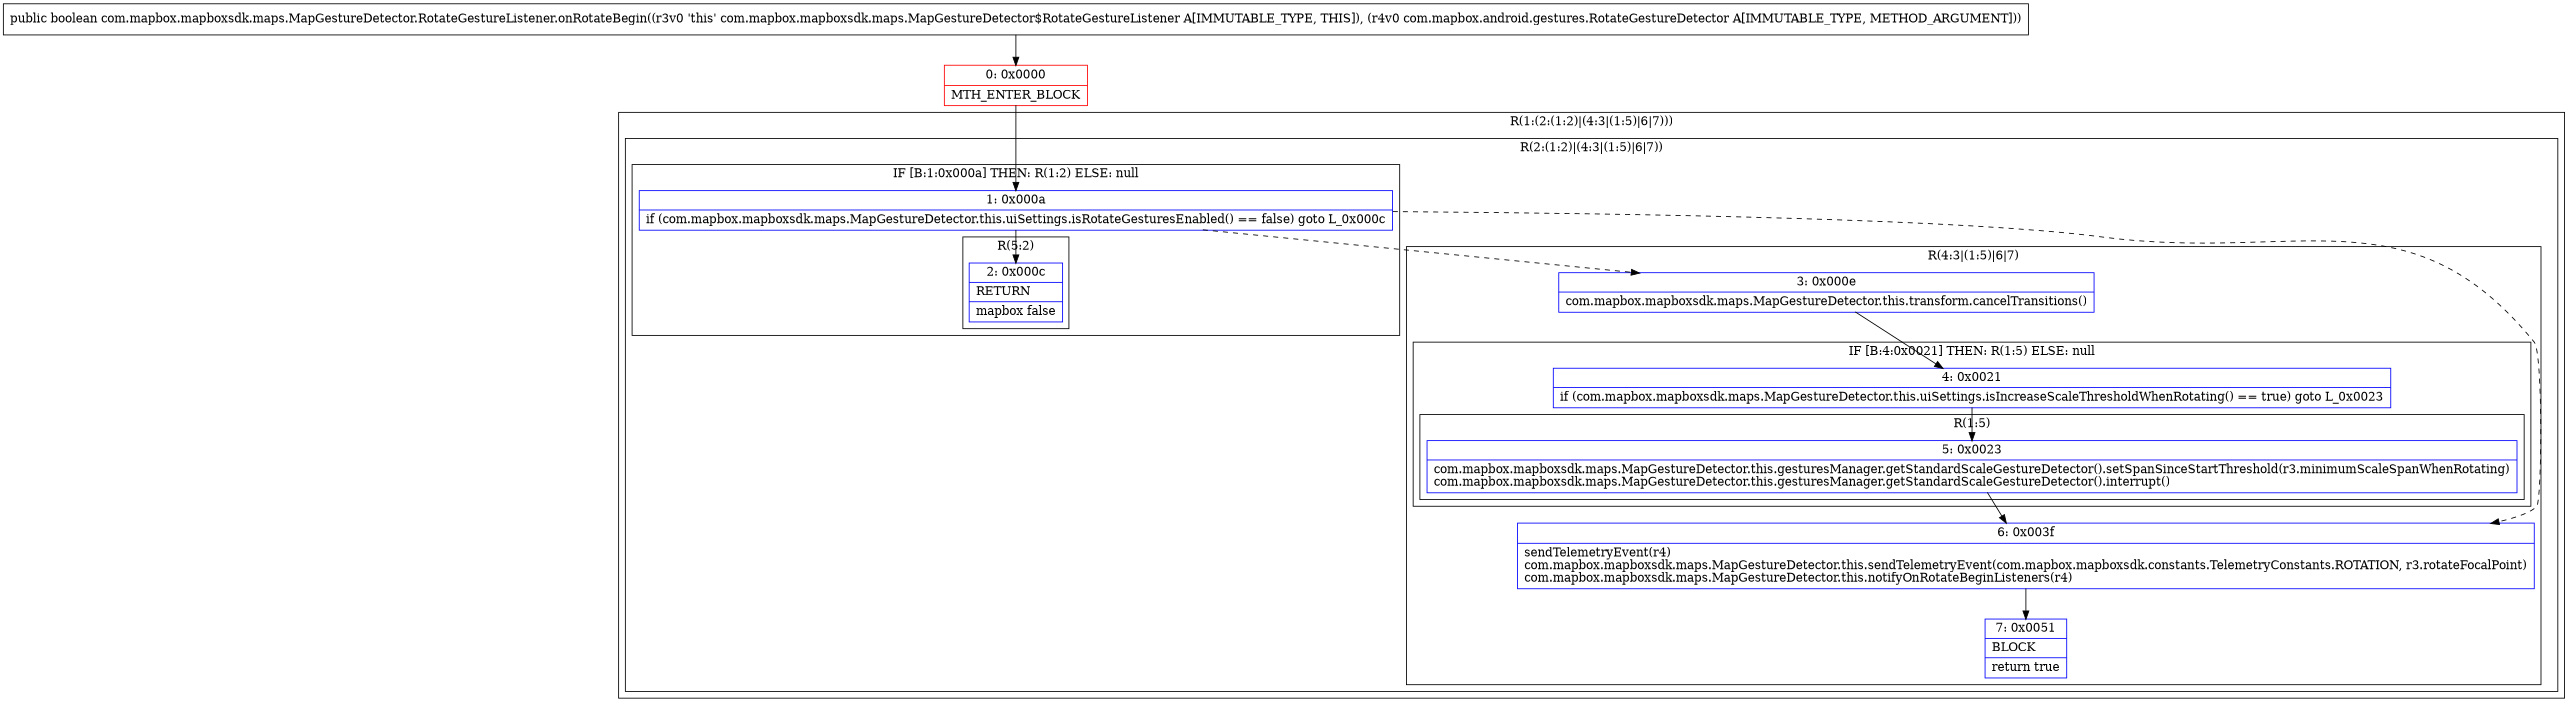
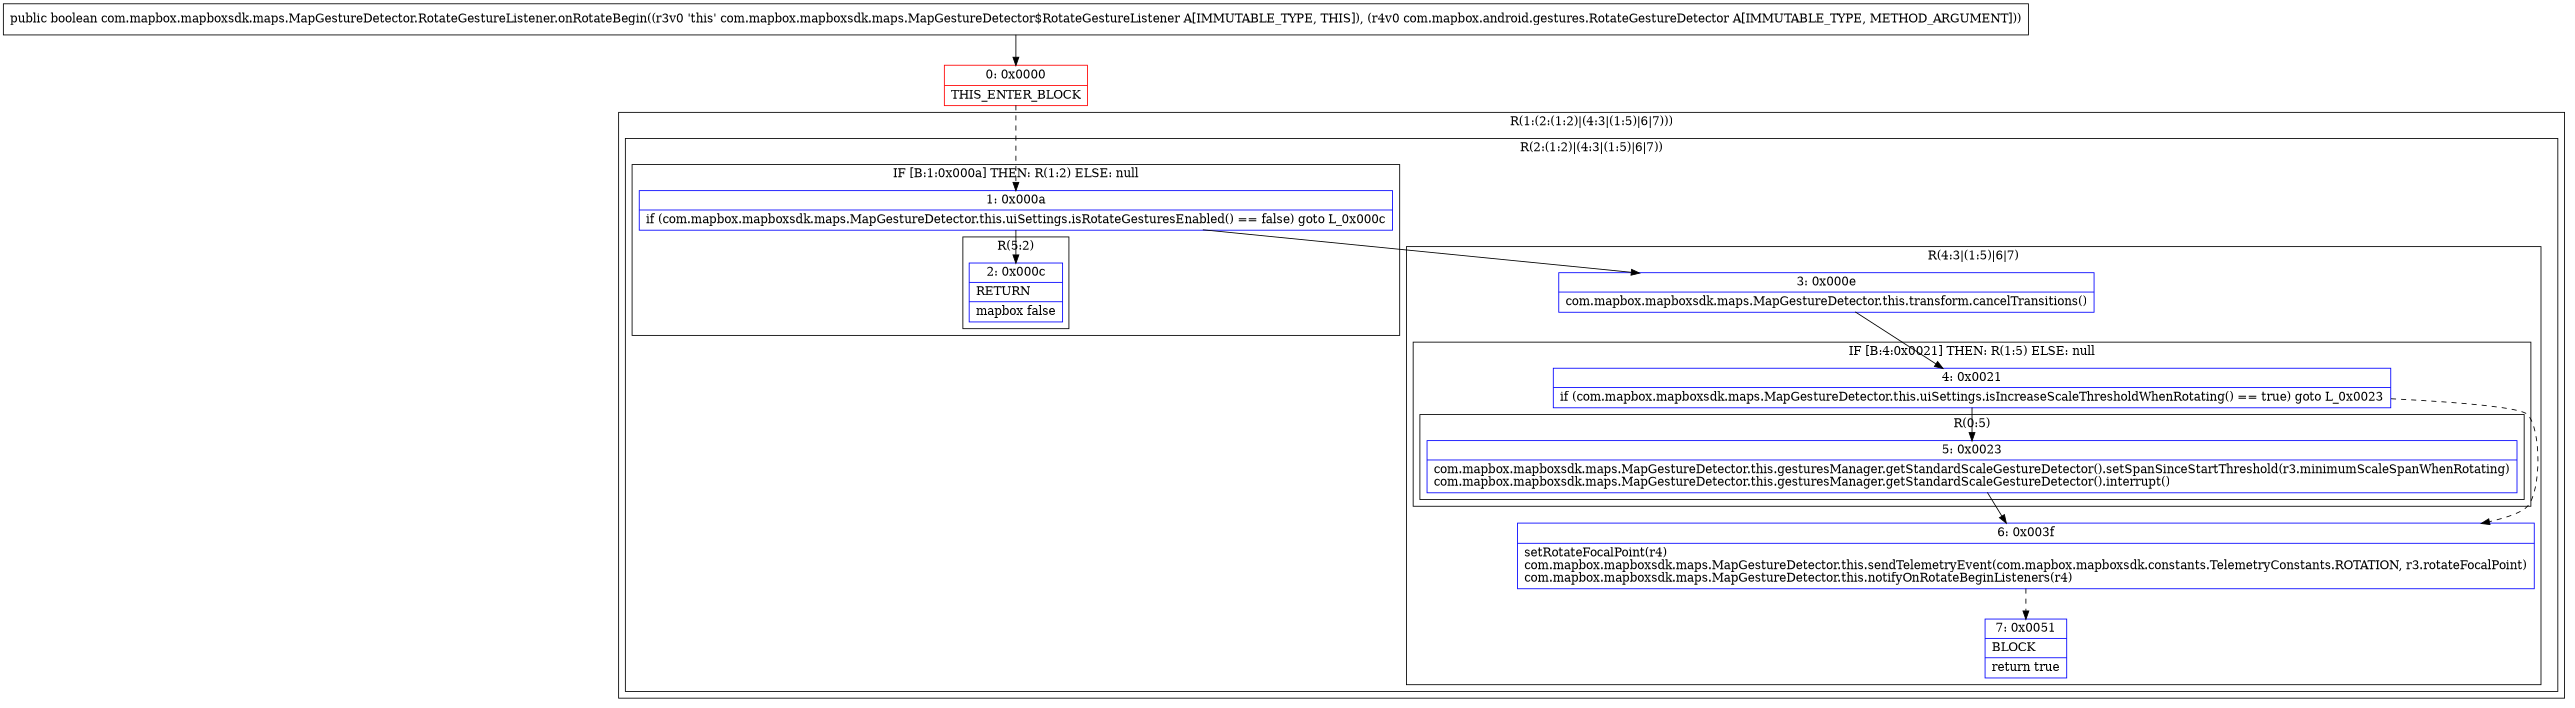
node "0: 0x0000": text "MTH_ENTER_BLOCK" -> "THIS_ENTER_BLOCK"
edge "0: 0x0000" -> "1: 0x000a": style solid -> dashed
edge "1: 0x000a" -> "6: 0x003f": now "4: 0x0021" -> "6: 0x003f"
edge "1: 0x000a" -> "3: 0x000e": style dashed -> solid
cluster "R(1:5)": label "R(1:5)" -> "R(0:5)"
node "6: 0x003f": text "sendTelemetryEvent(r4)" -> "setRotateFocalPoint(r4)"
edge "6: 0x003f" -> "7: 0x0051": style solid -> dashed
